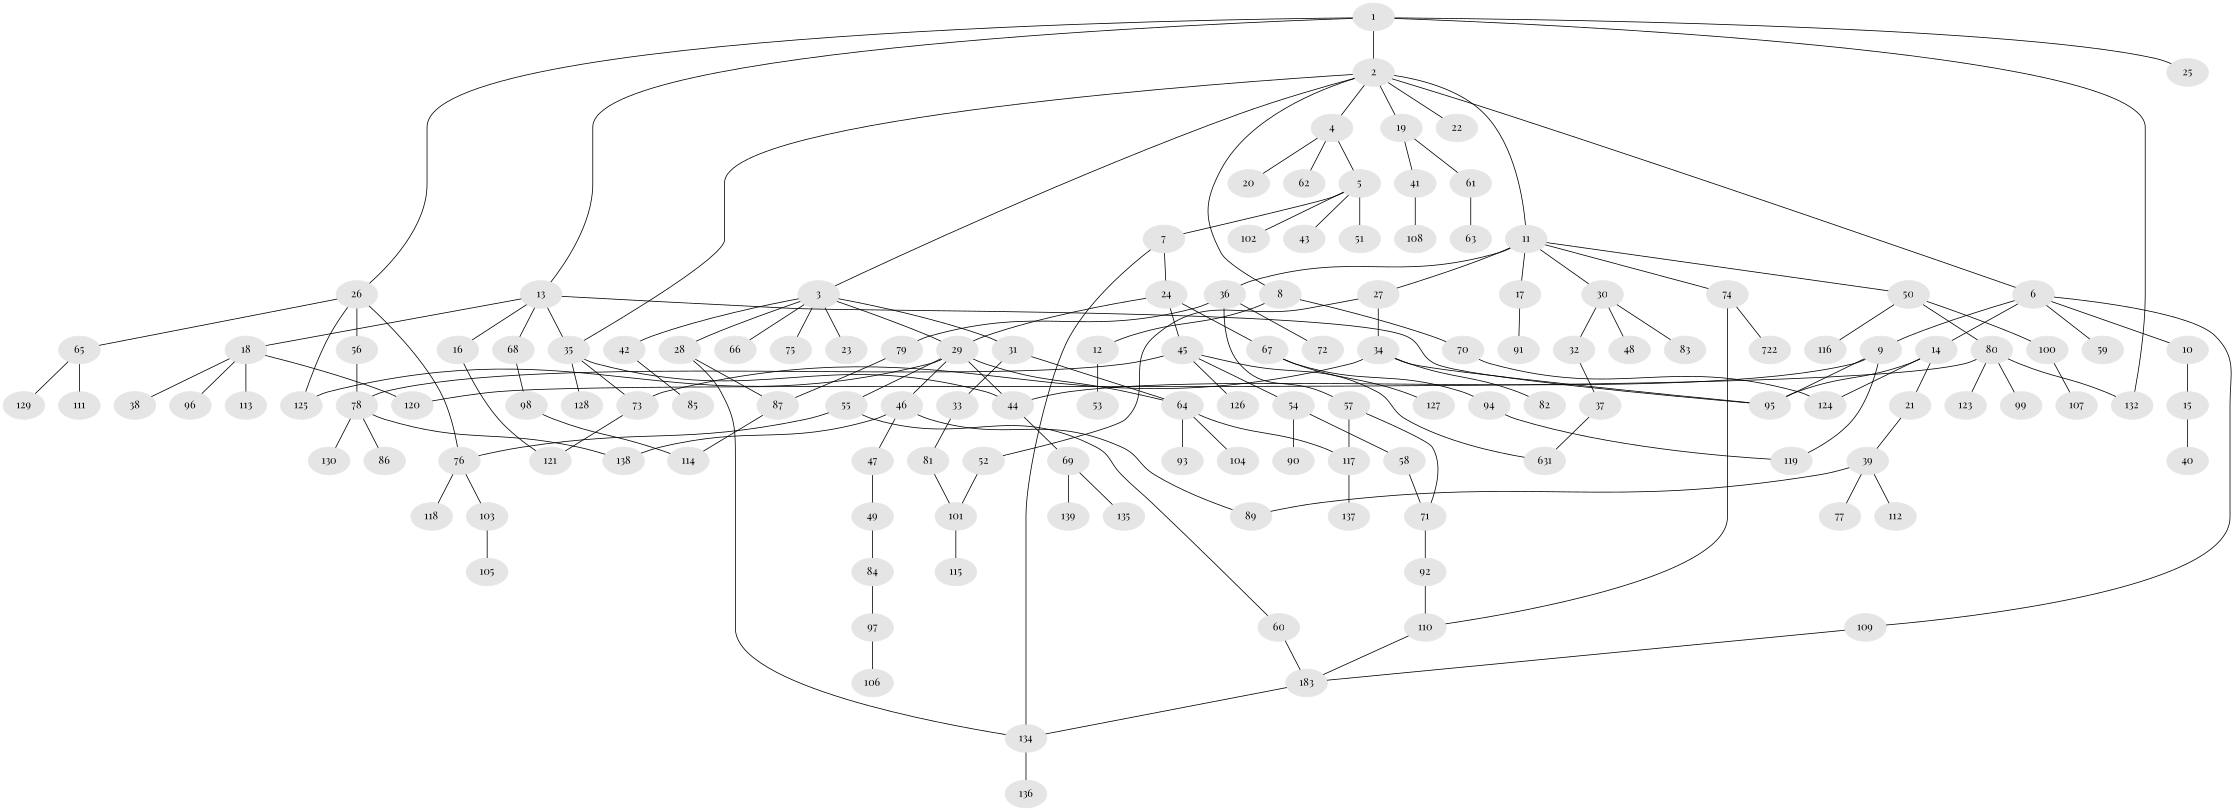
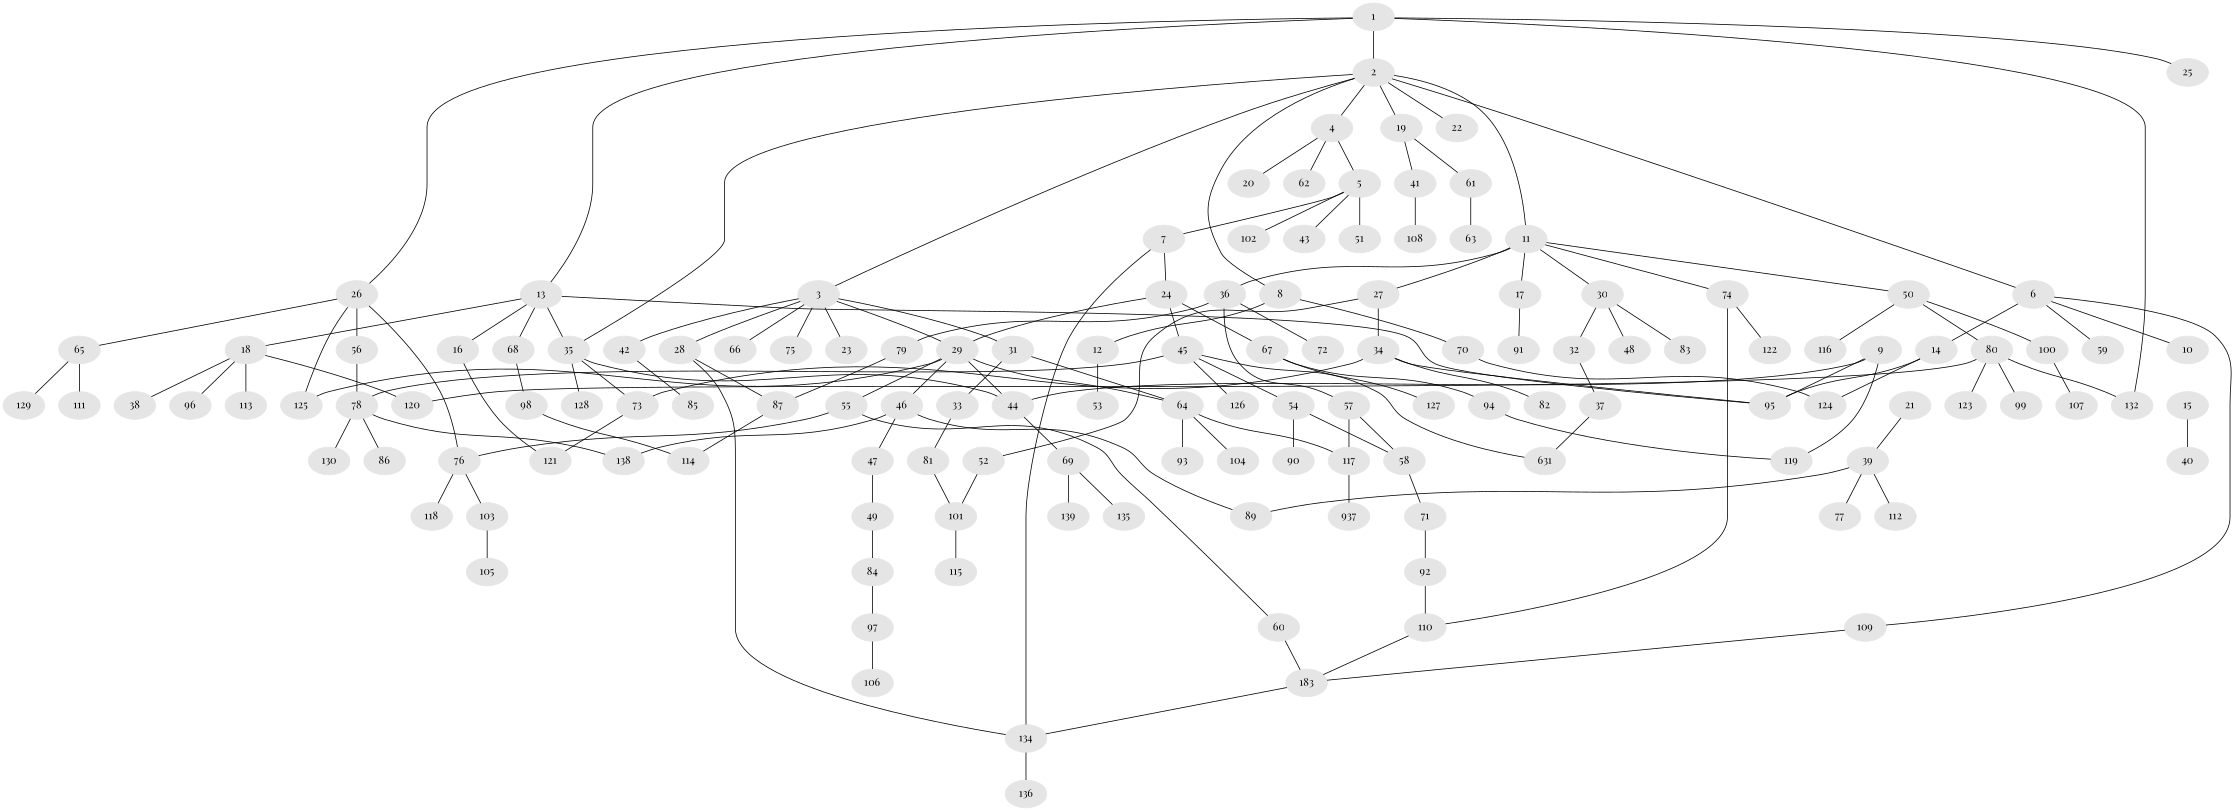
edge "6" -- "9": removed
node "722": label "722" -> "122"
edge "14" -- "21": removed
edge "10" -- "15": removed
edge "57" -- "71": now "57" -- "58"
node "137": label "137" -> "937"
